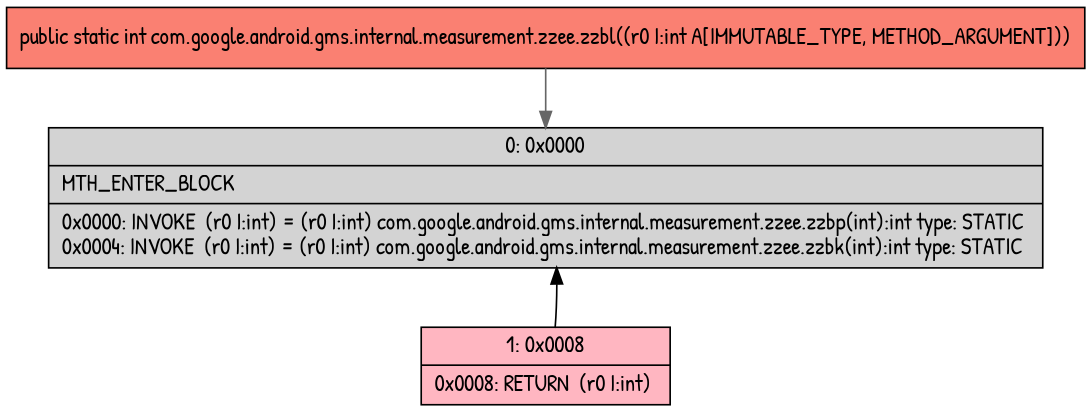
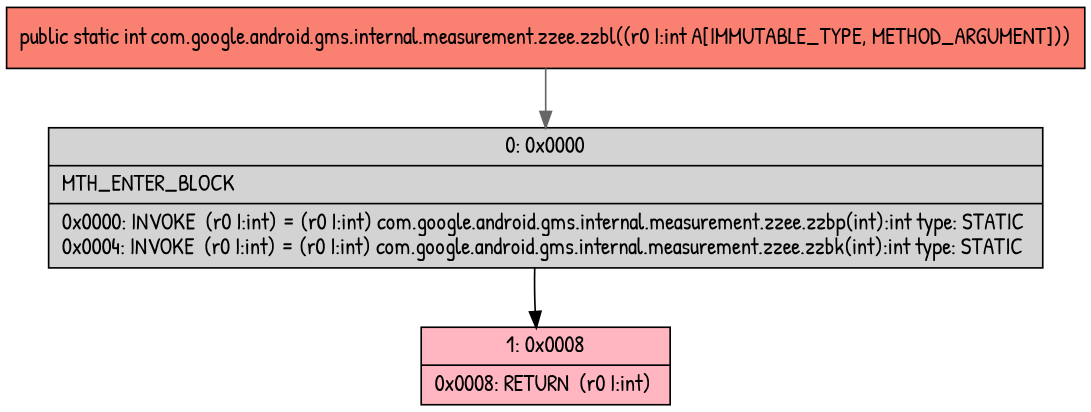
edge "1: 0x0008" -> "0: 0x0000": reversed
